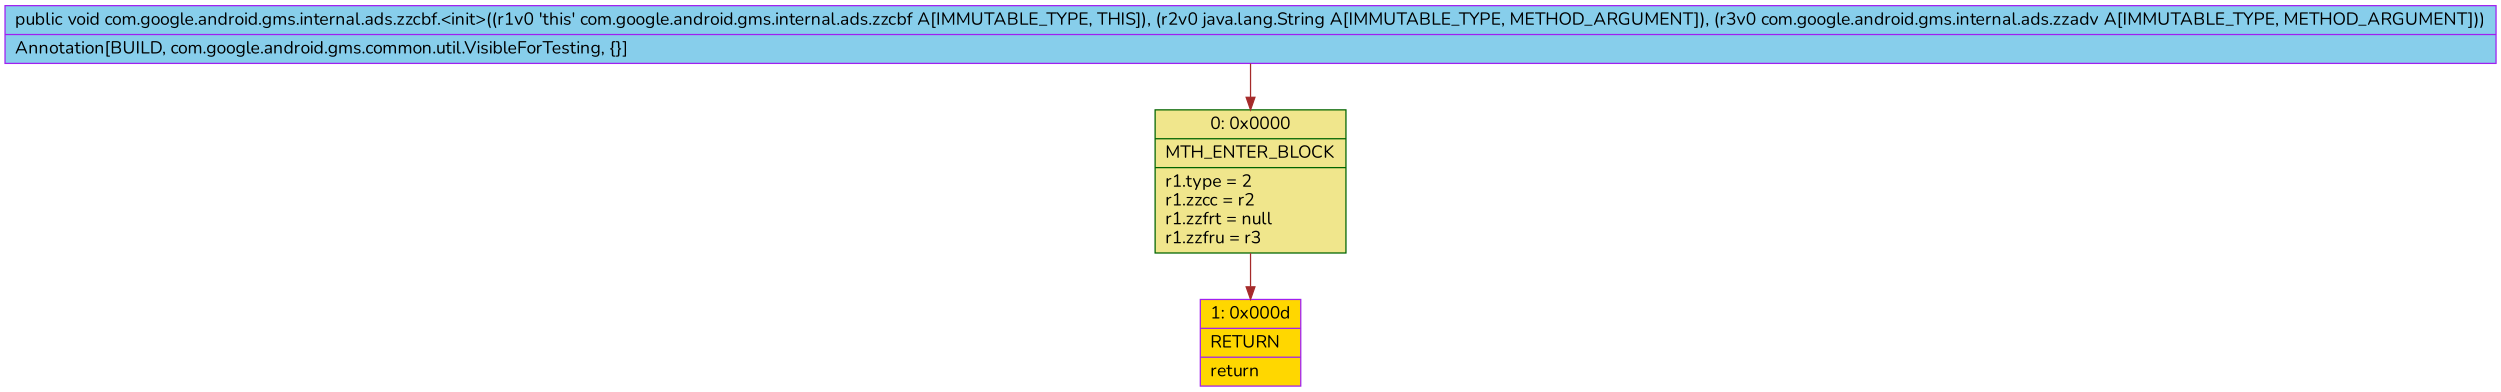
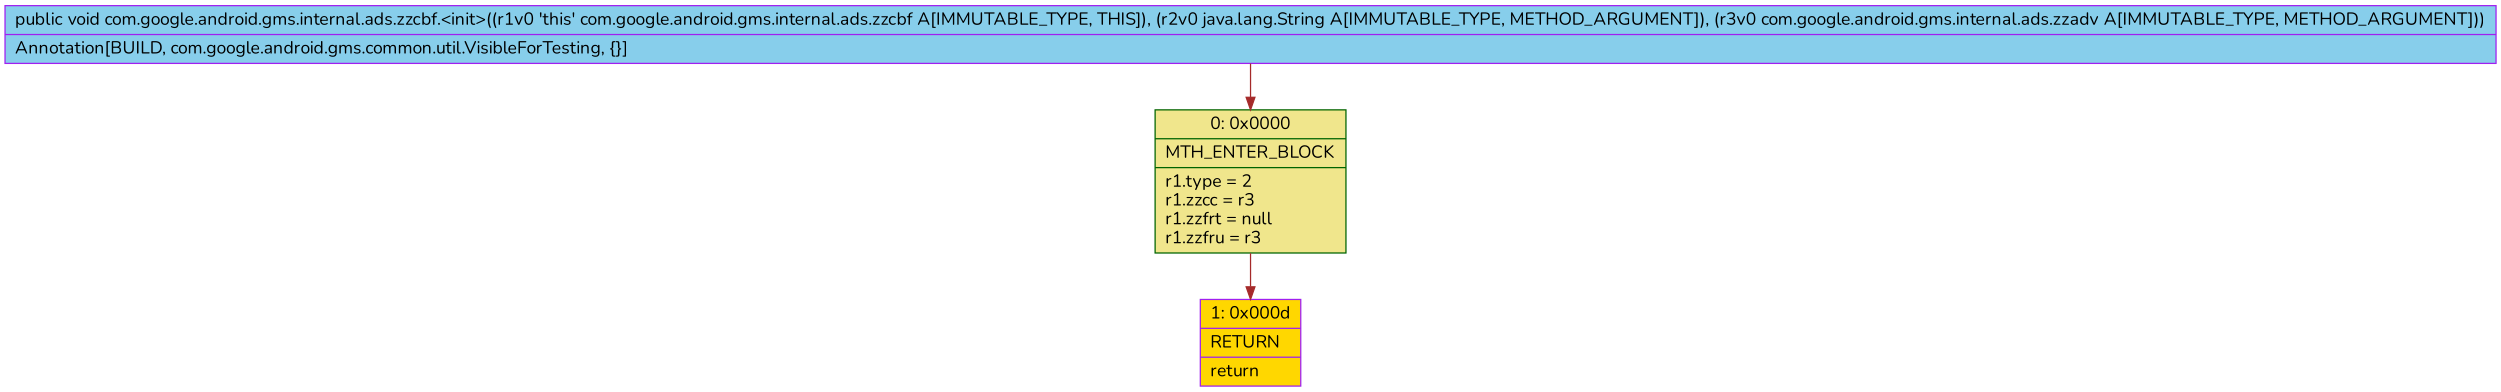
node "0: 0x0000": text "r1.zzcc = r2" -> "r1.zzcc = r3"
